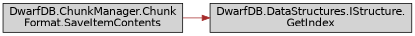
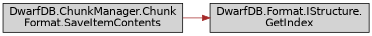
node "DwarfDB.DataStructures.IStructure. GetIndex": label "DwarfDB.DataStructures.IStructure. GetIndex" -> "DwarfDB.Format.IStructure. GetIndex"
